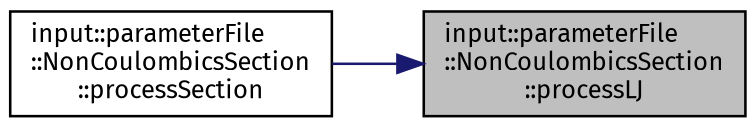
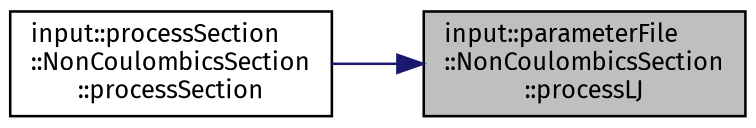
node "input::parameterFile ::NonCoulombicsSection ::processSection": label "input::parameterFile ::NonCoulombicsSection ::processSection" -> "input::processSection ::NonCoulombicsSection ::processSection"
